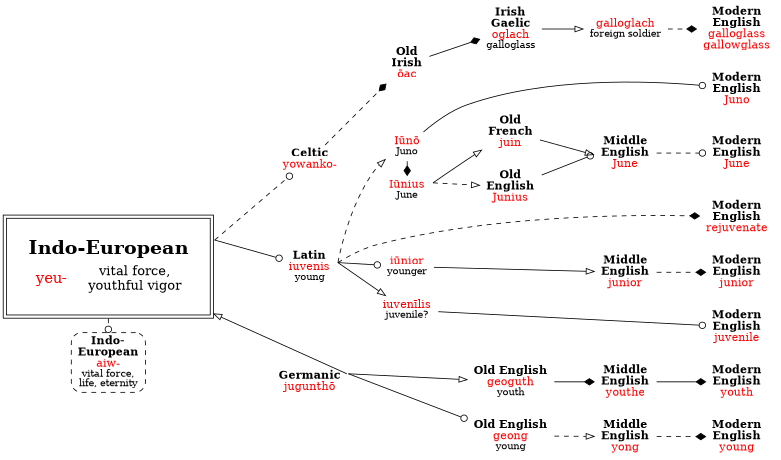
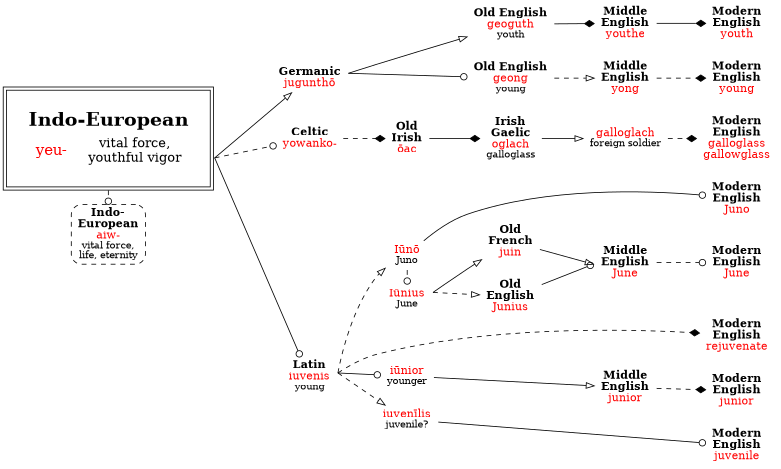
edge "Iūnō" -> "Iūnius": arrowhead diamond -> odot
edge "Latin" -> "iuvenīlis": style solid -> dashed
edge "Germanic" -> "Indo-European": reversed
